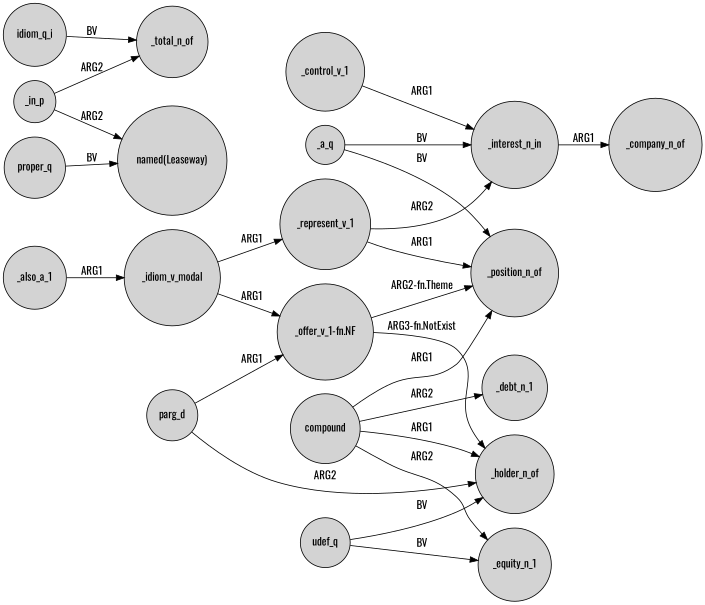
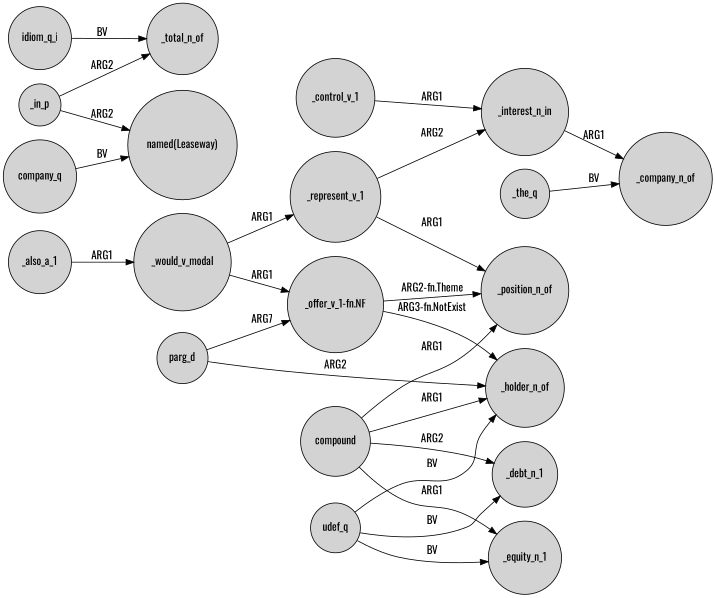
node "_a_q": removed
node "proper_q": label "proper_q" -> "company_q"
node "_the_q": added
node "_idiom_v_modal": label "_idiom_v_modal" -> "_would_v_modal"
edge "parg_d" -> "_offer_v_1-fn.NF": label "ARG1" -> "ARG7"
edge "compound" -> "_equity_n_1": label "ARG2" -> "ARG1"
edge "udef_q" -> "_debt_n_1": added, label "BV"
